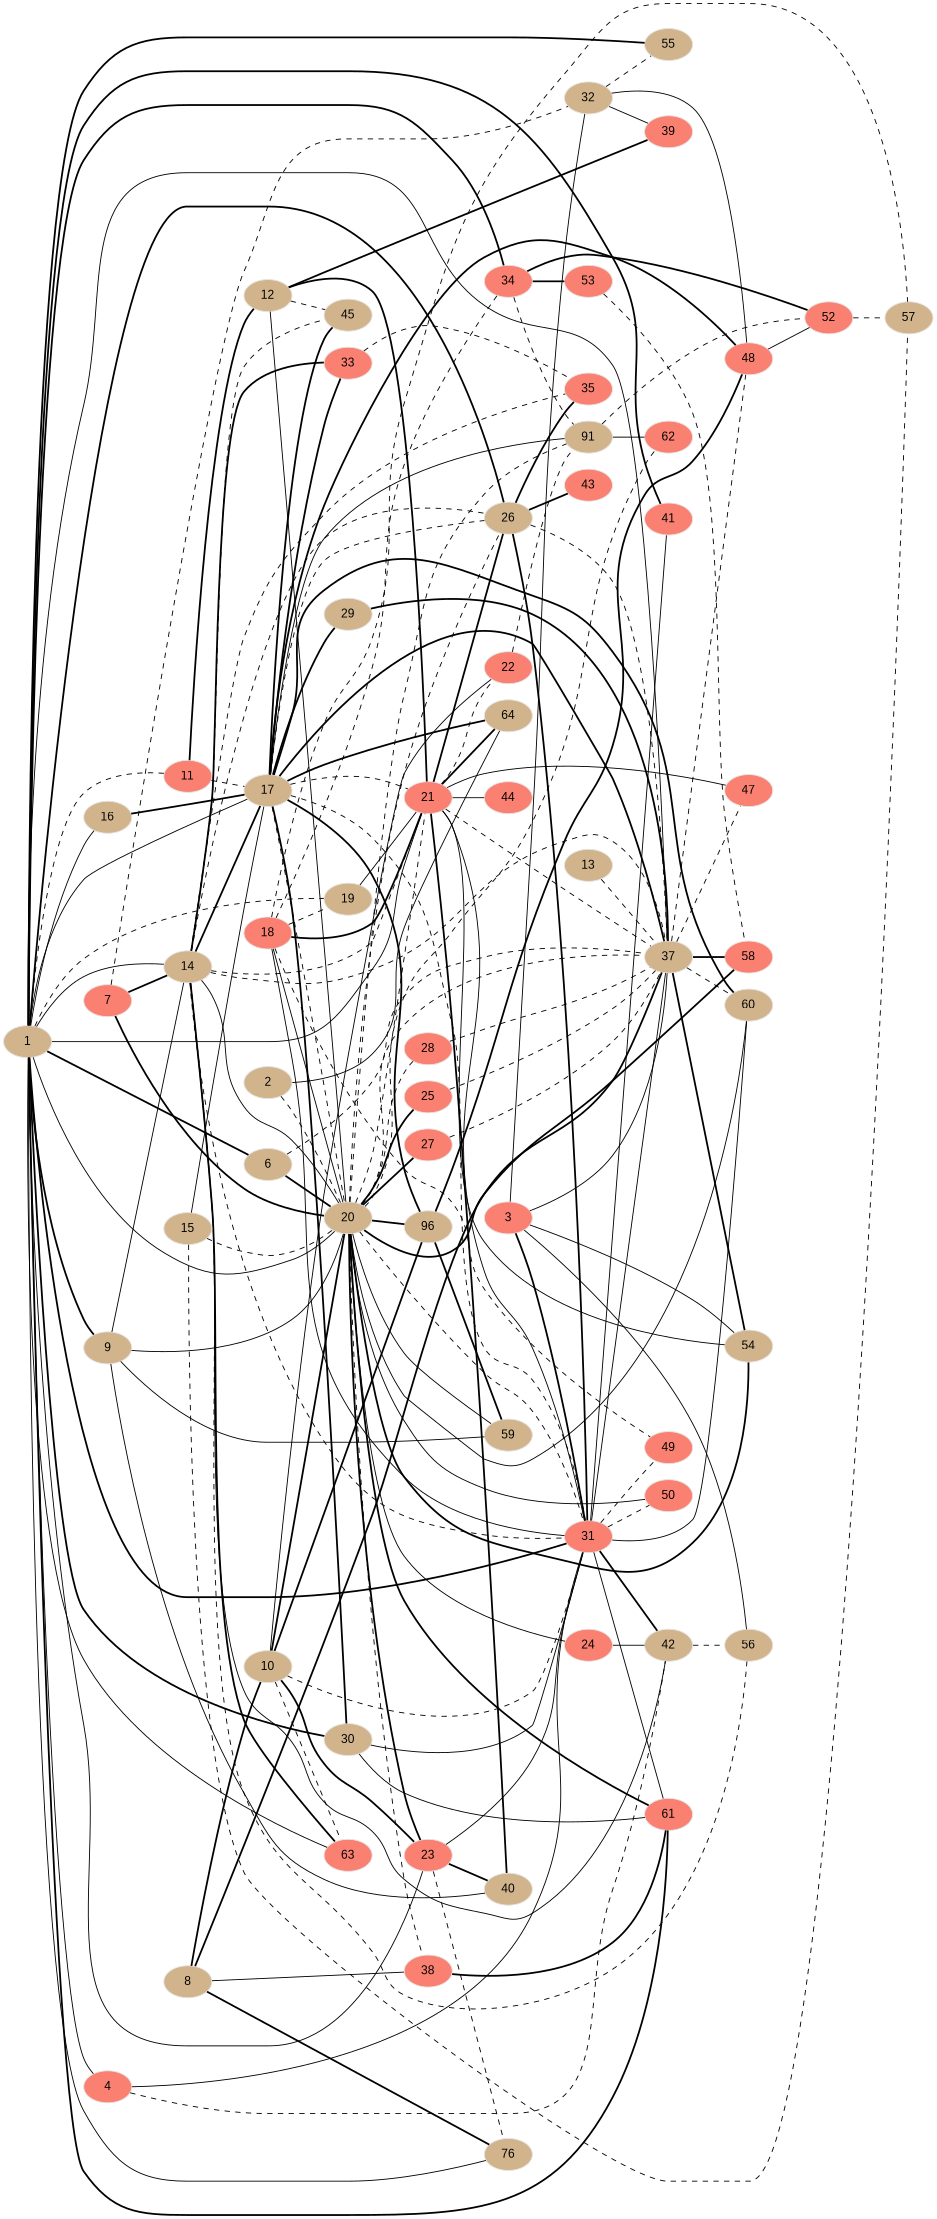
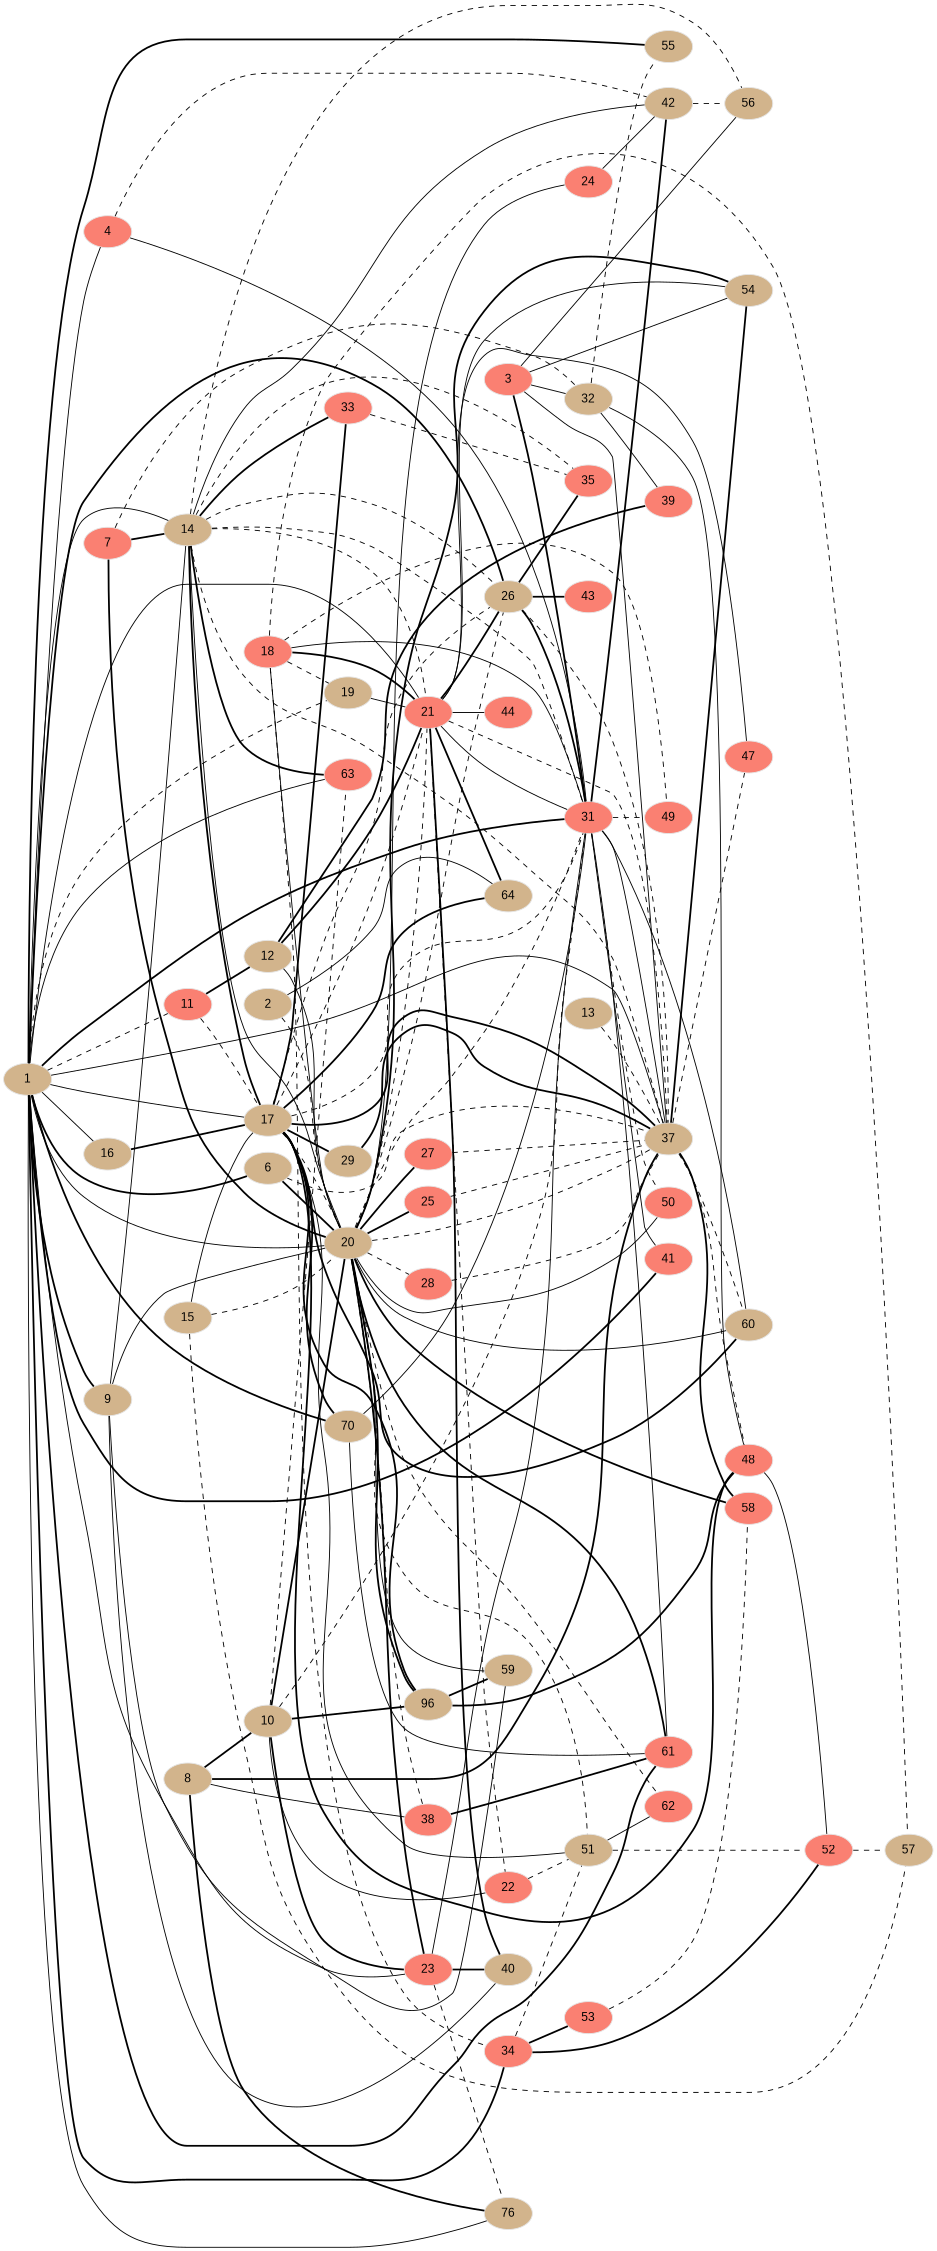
node "45": removed
node "91": label "91" -> "51"
node "30": label "30" -> "70"
